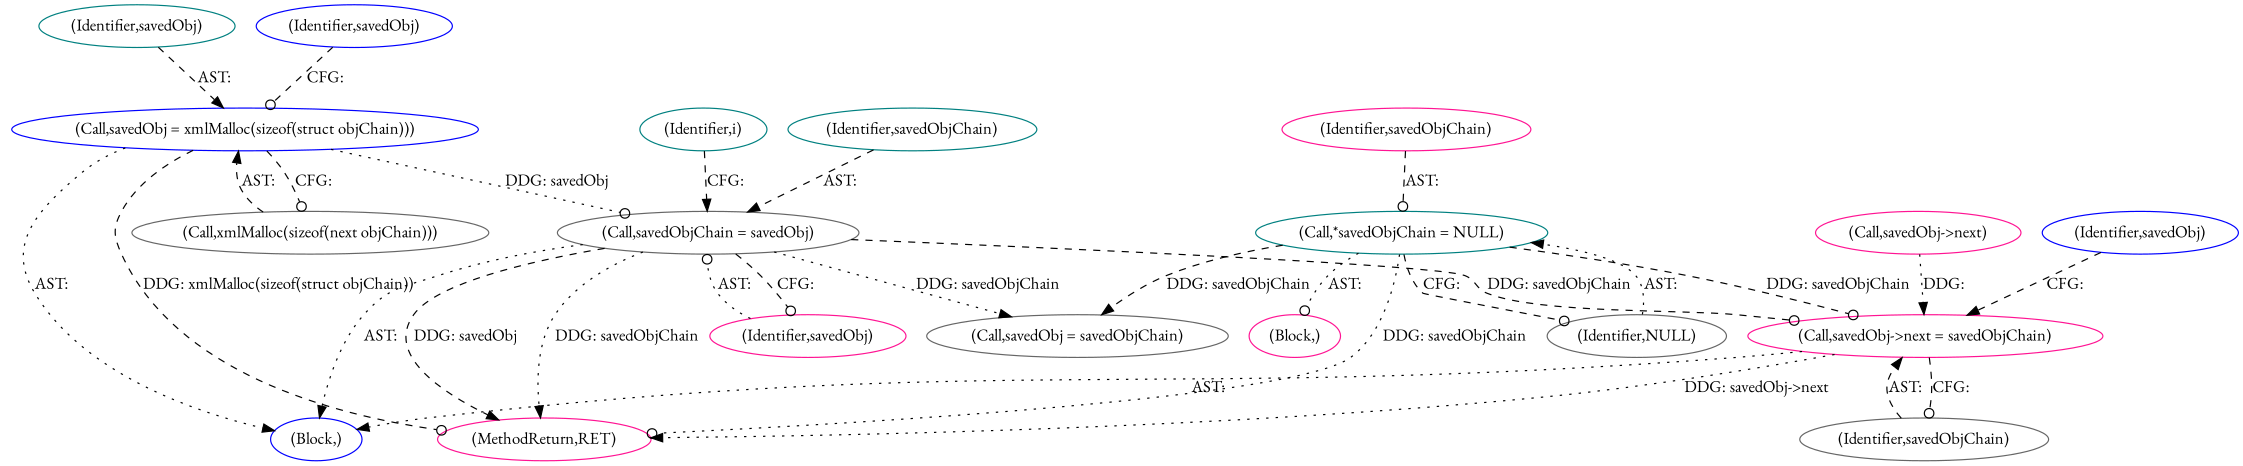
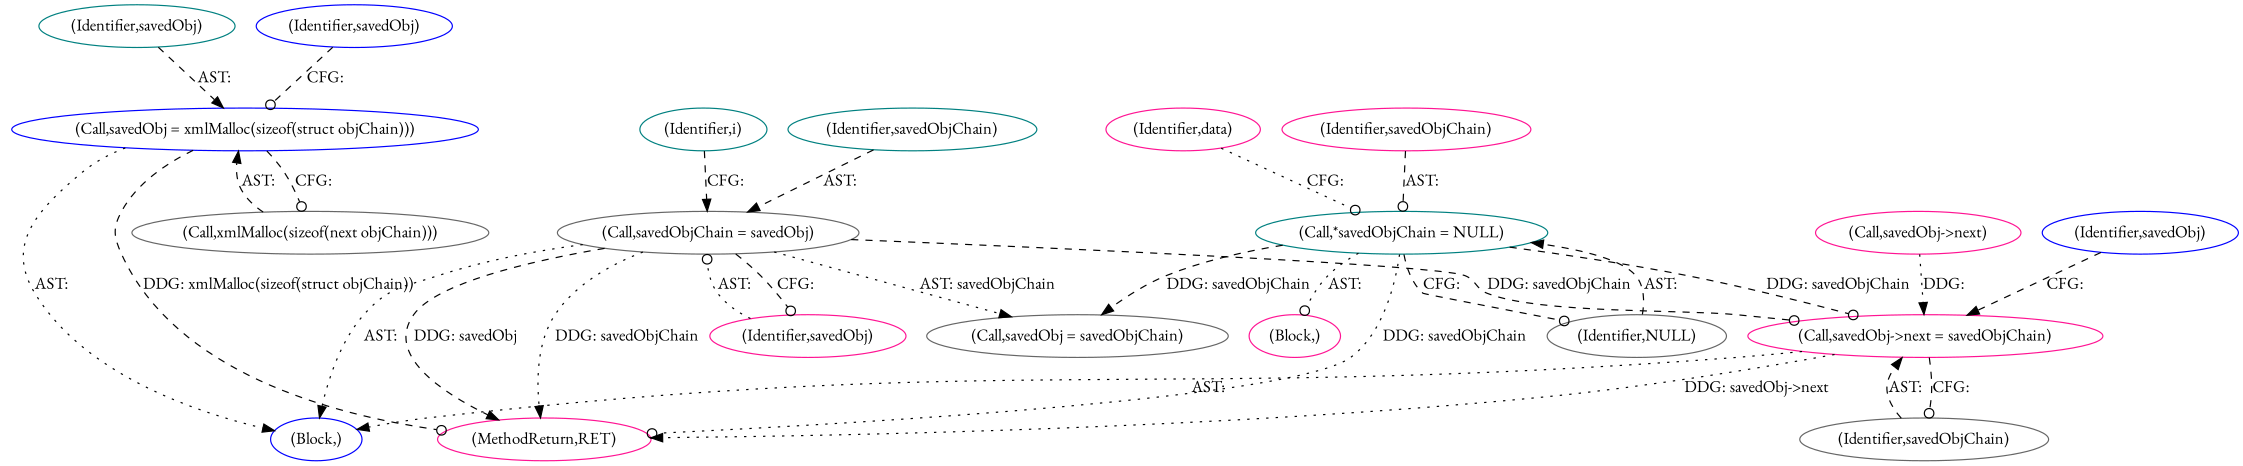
node "(Identifier,data)": added
edge "(Call,savedObj = xmlMalloc(sizeof(struct objChain)))" -> "(Call,savedObjChain = savedObj)": removed, label "DDG: savedObj"
edge "(Identifier,NULL)" -> "(Call,*savedObjChain = NULL)": style dotted -> dashed
edge "(Call,savedObjChain = savedObj)" -> "(Call,savedObj = savedObjChain)": label "DDG: savedObjChain" -> "AST: savedObjChain"
